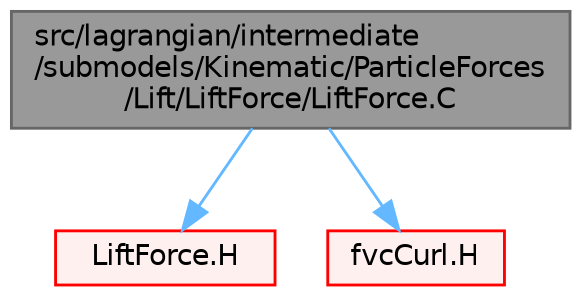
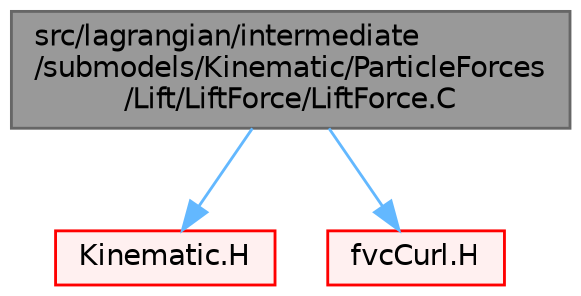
node "LiftForce.H": label "LiftForce.H" -> "Kinematic.H"
